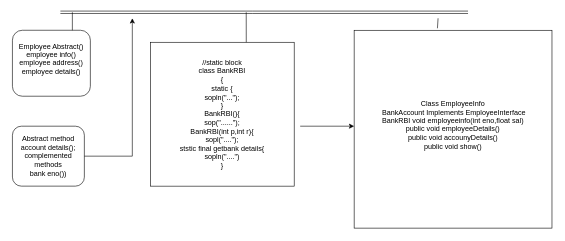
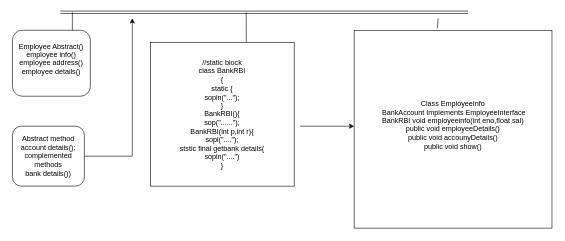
node "Abstract method account details(); complemented methods bank eno())": label "Abstract method account details(); complemented methods bank eno())" -> "Abstract method account details(); complemented methods bank details())"
